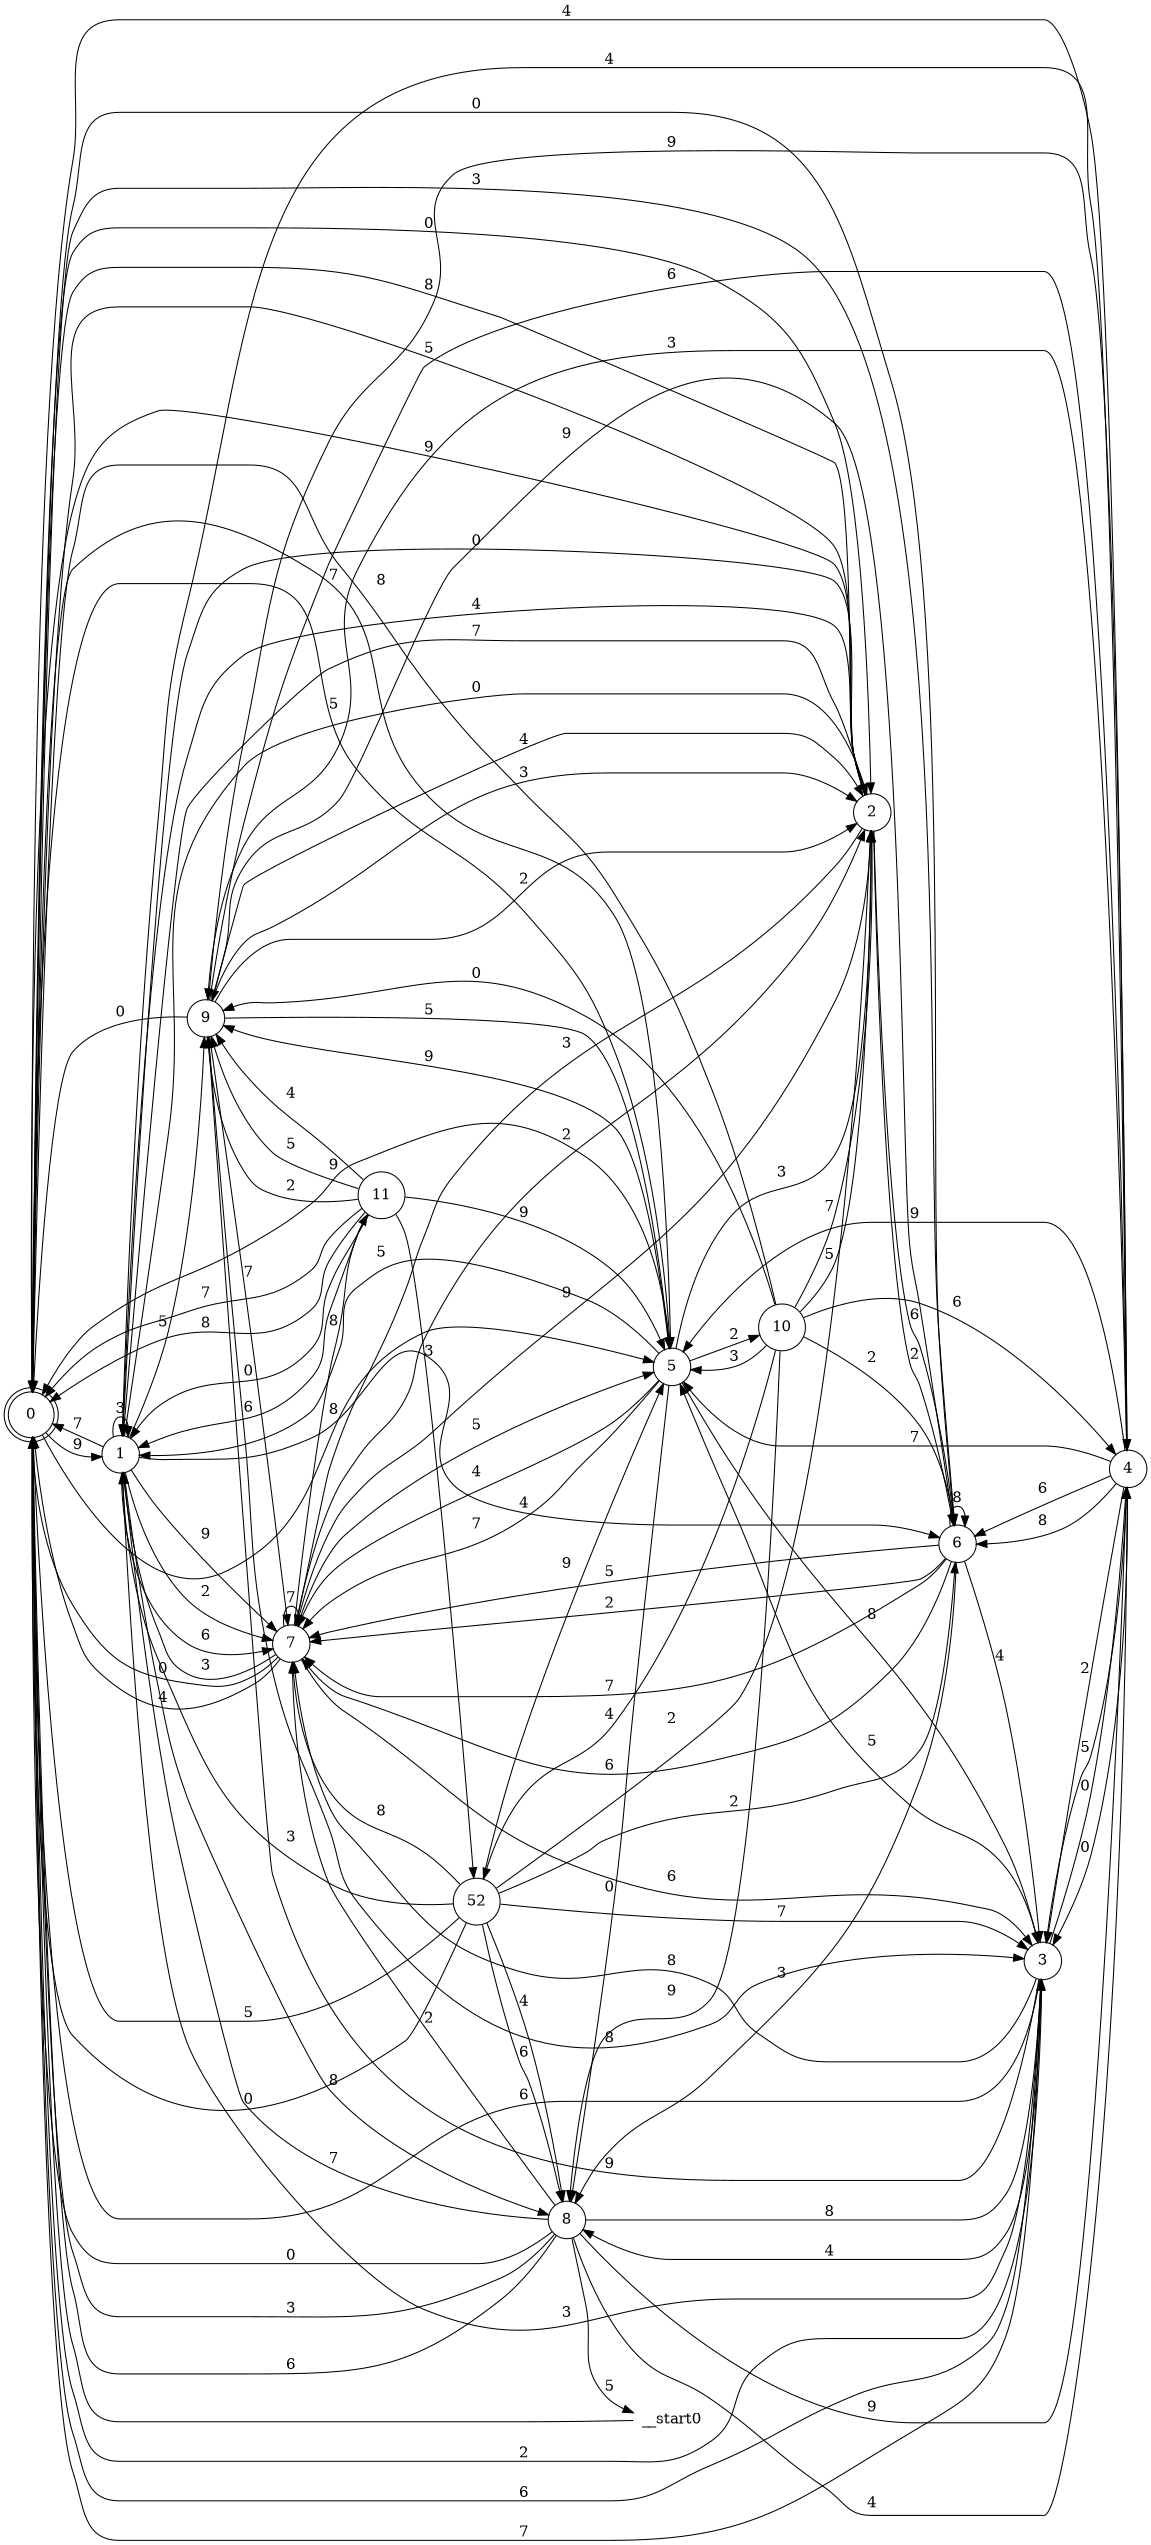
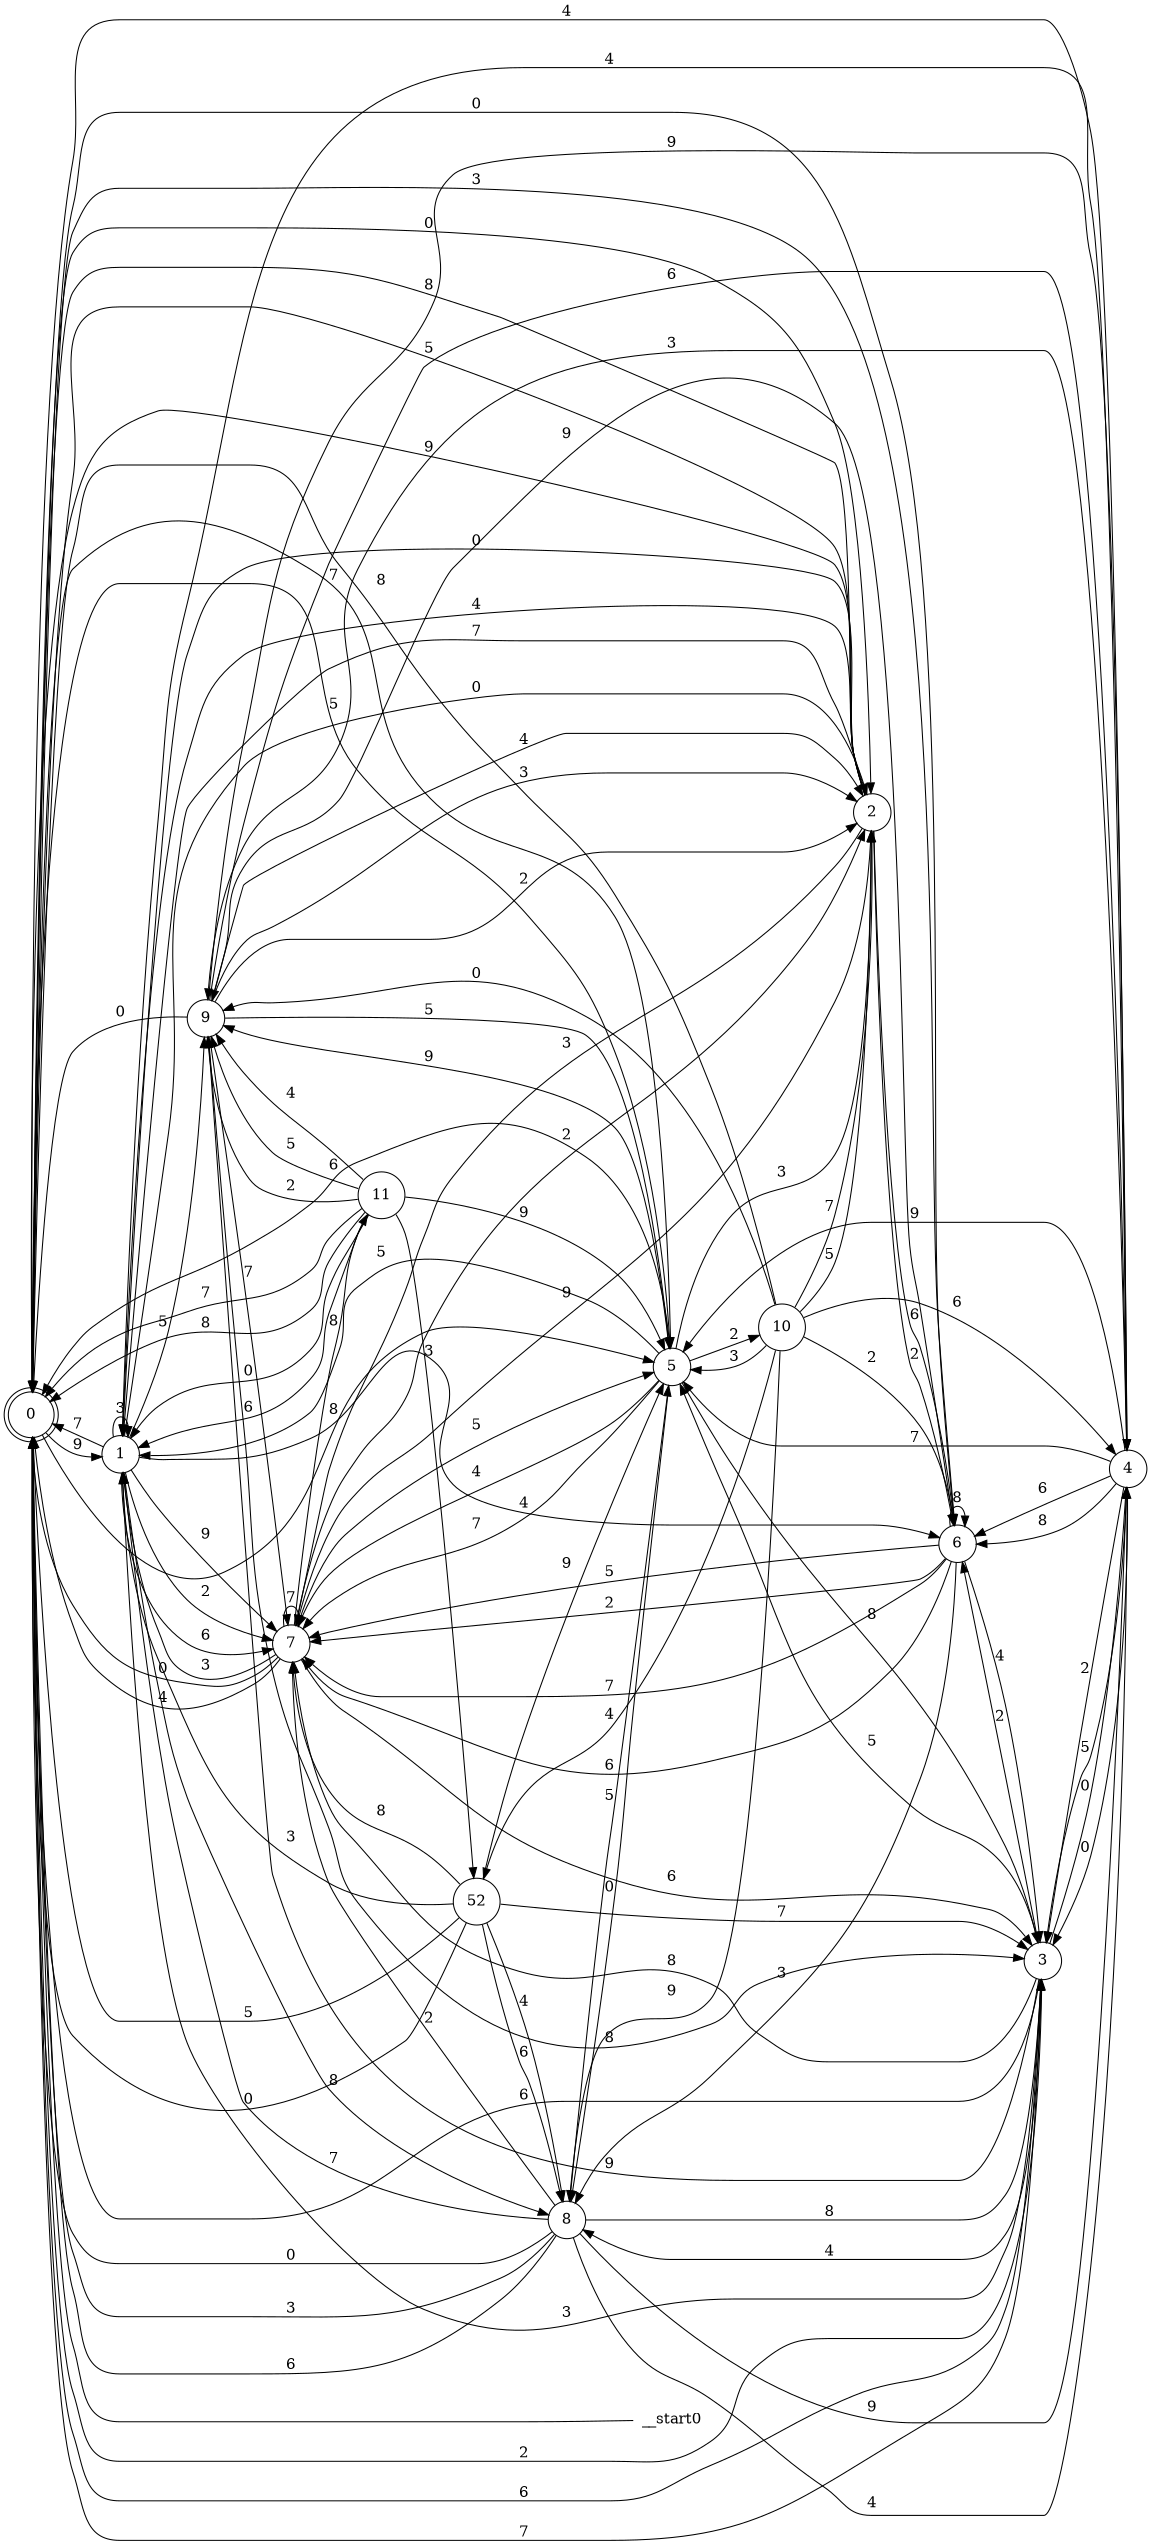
edge "5" -> "0": label "9" -> "6"
edge "52" -> "2": removed, label "2"
edge "52" -> "6": now "3" -> "6"
edge "8" -> "__start0": now "8" -> "5"
